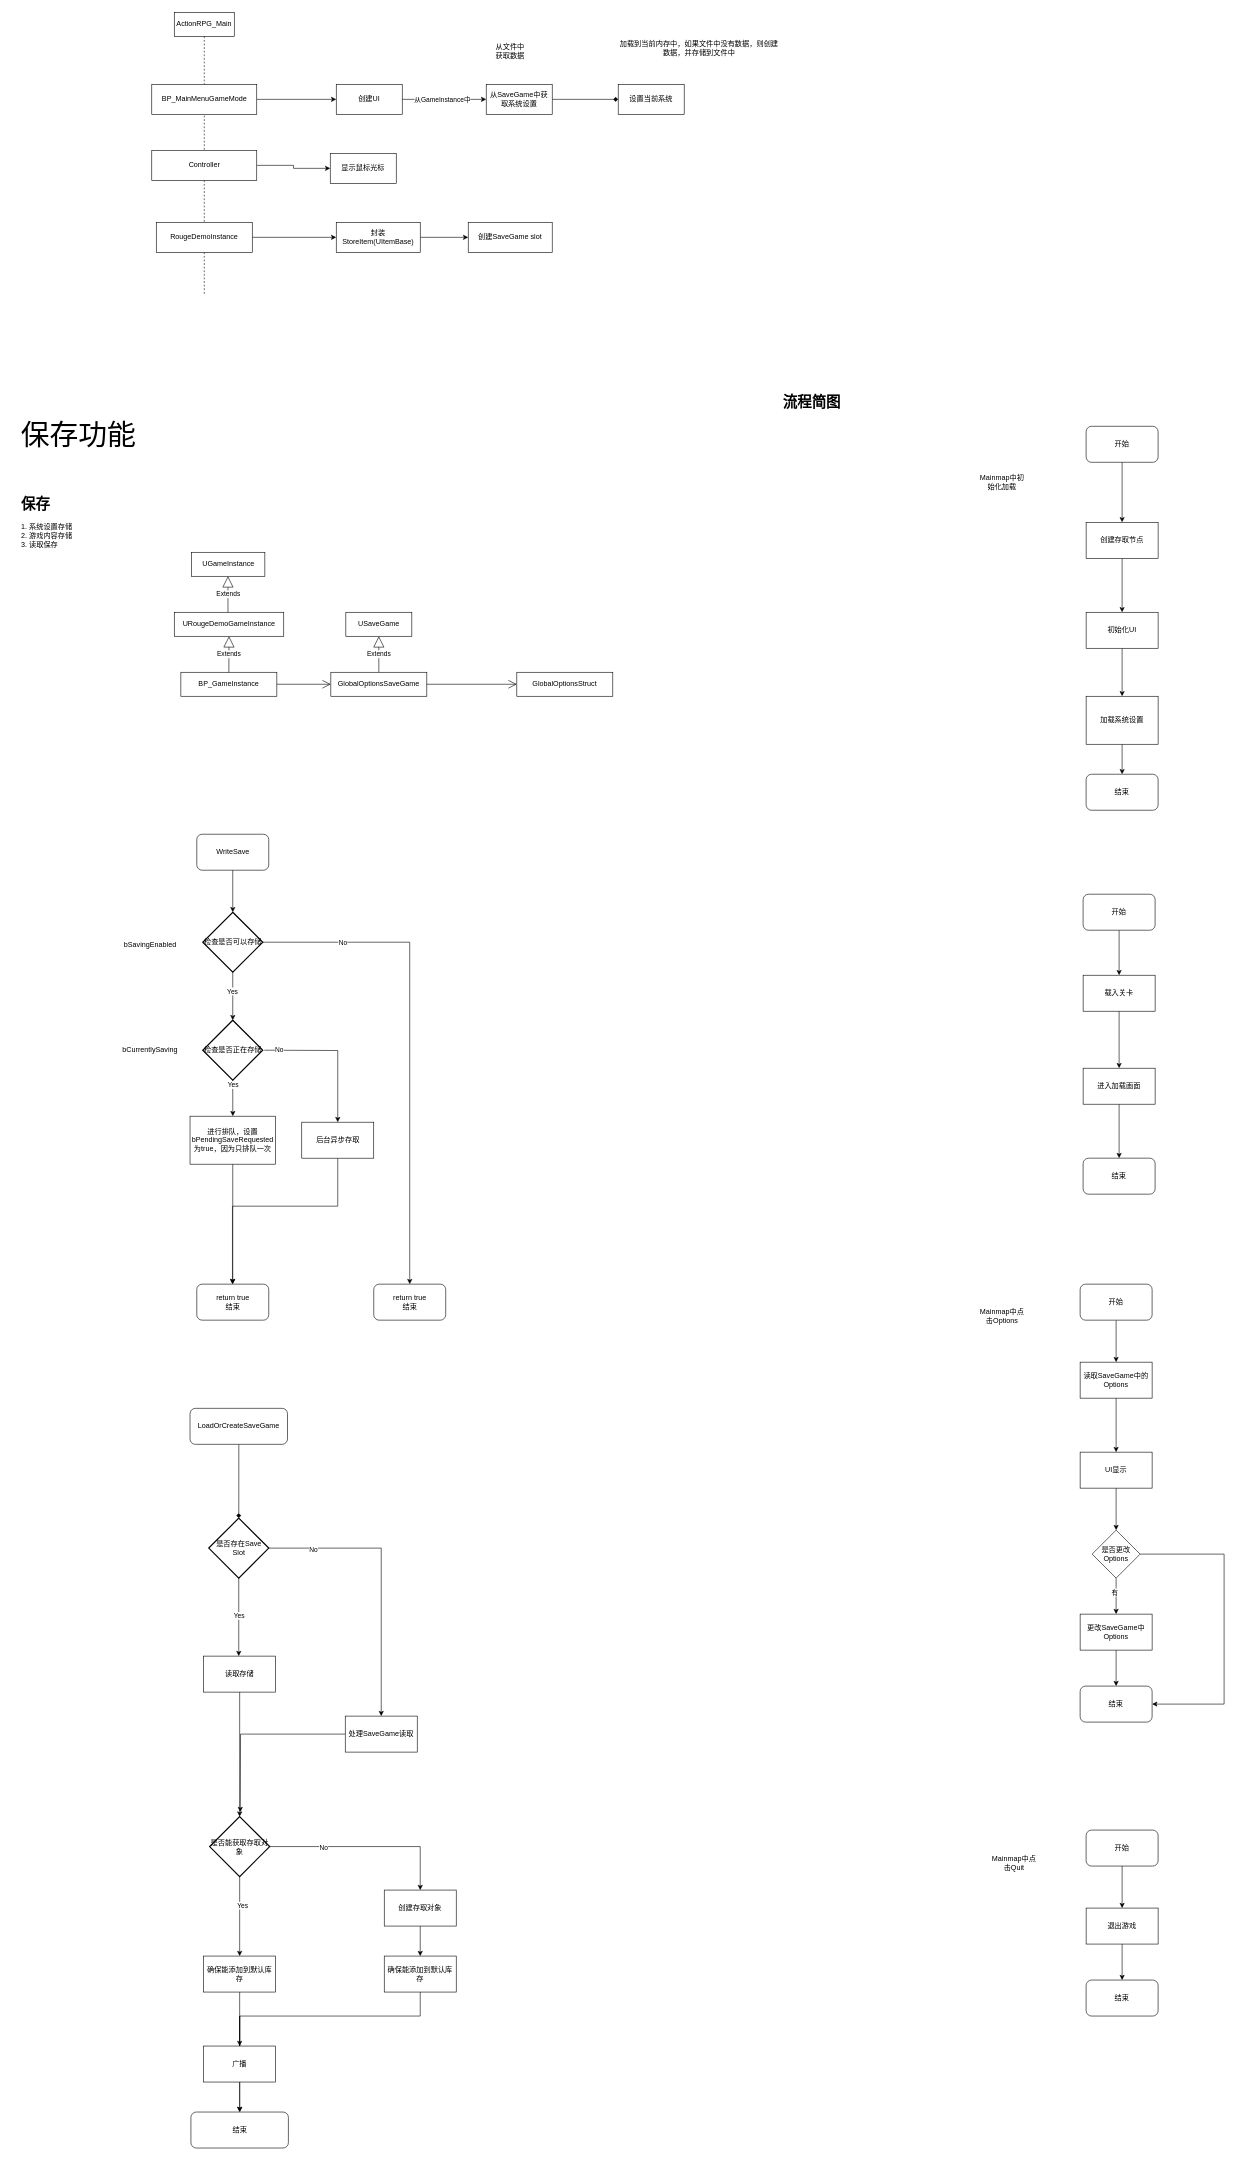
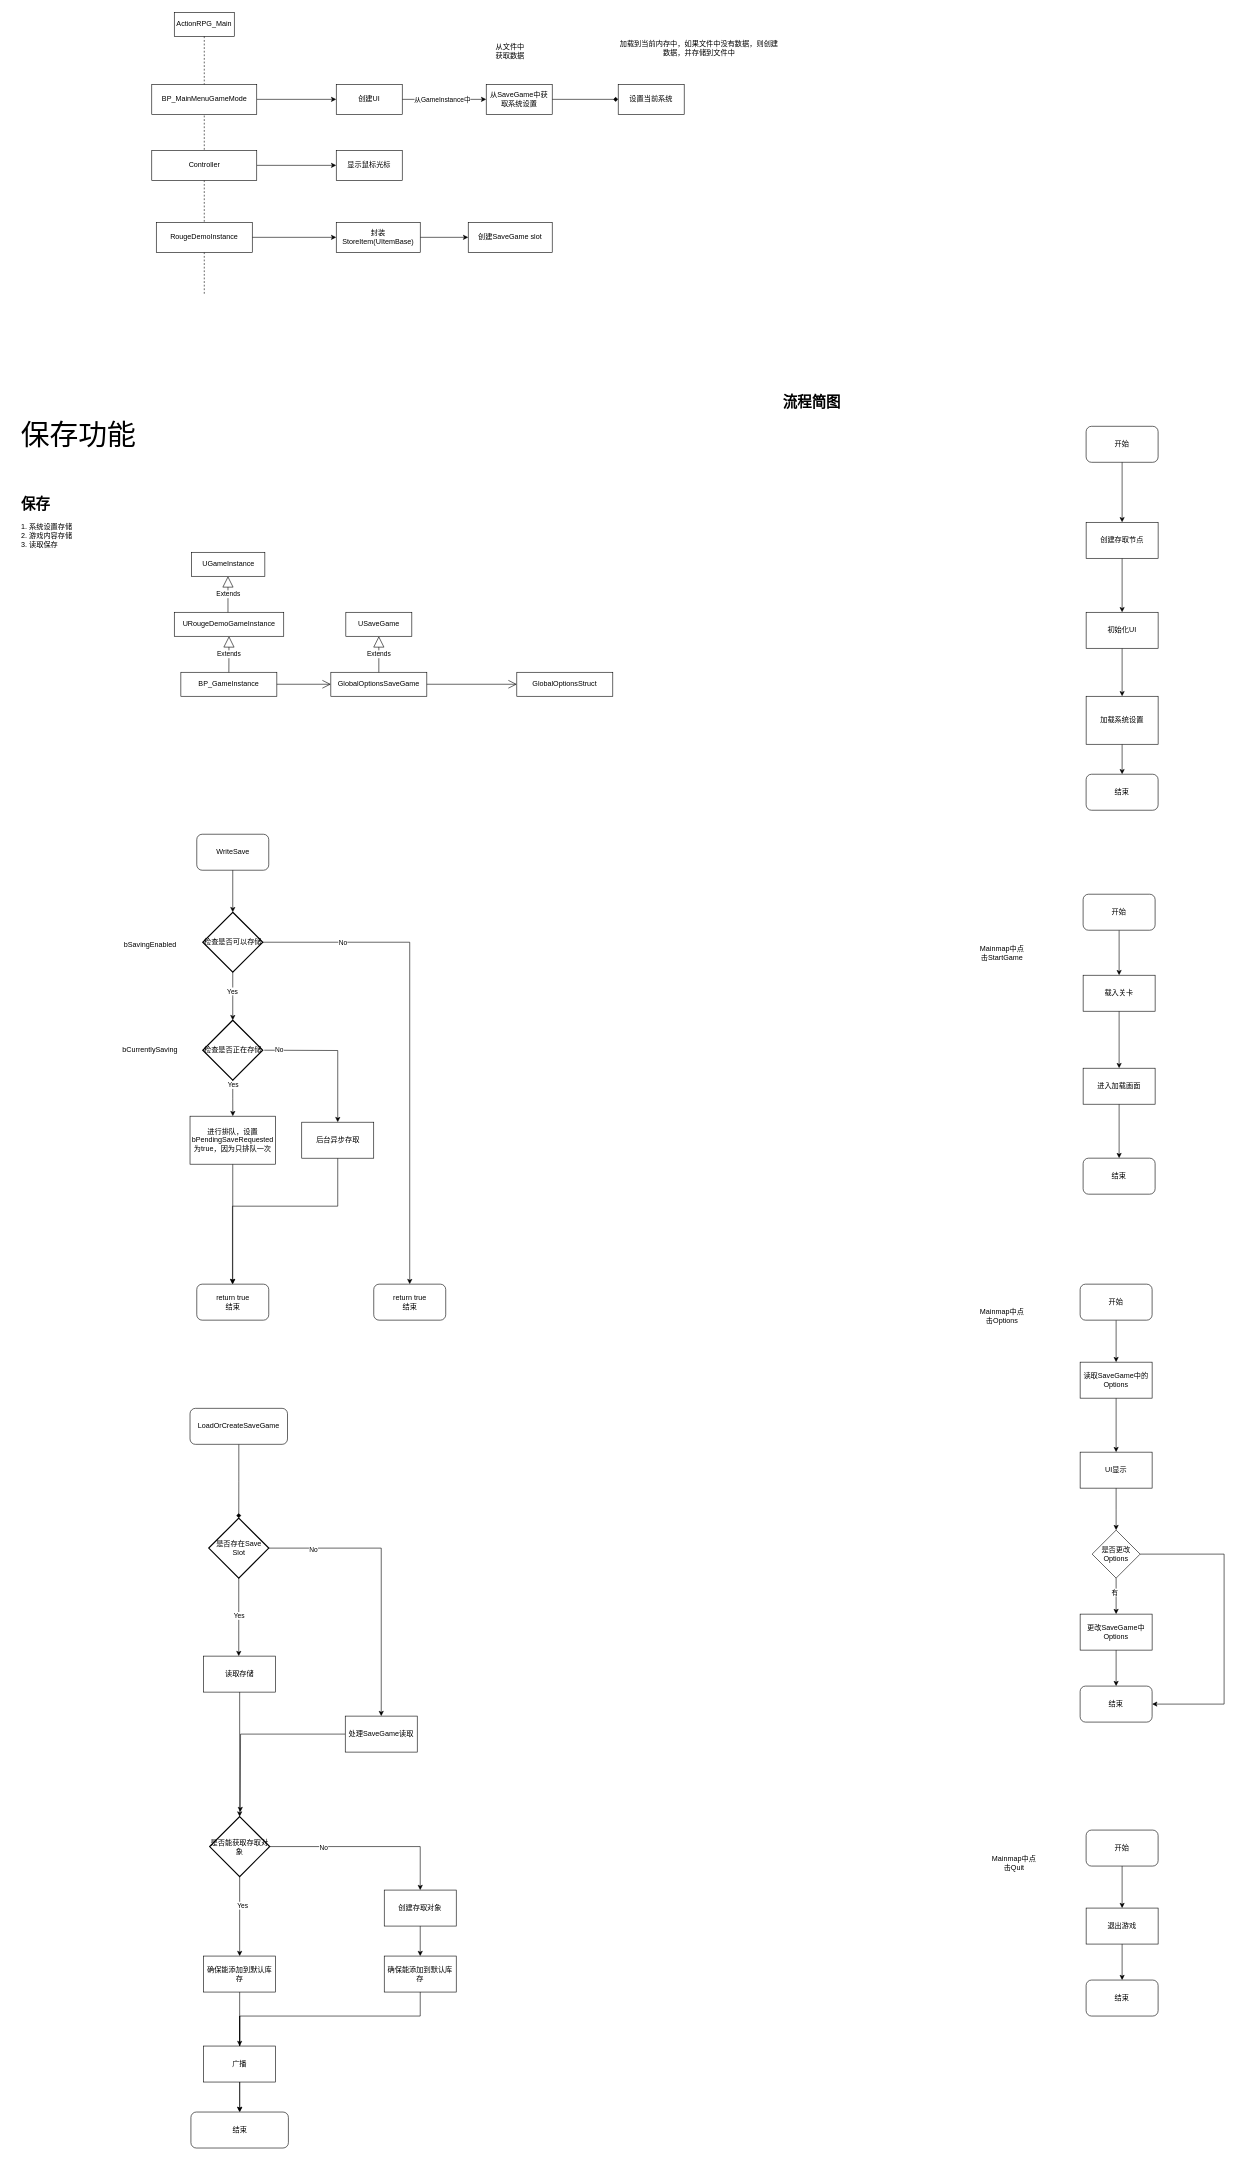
node "显示鼠标光标": moved (363, 168) -> (369, 165)
node "Mainmap中初始化加载": removed
node "Mainmap中点击StartGame": added
